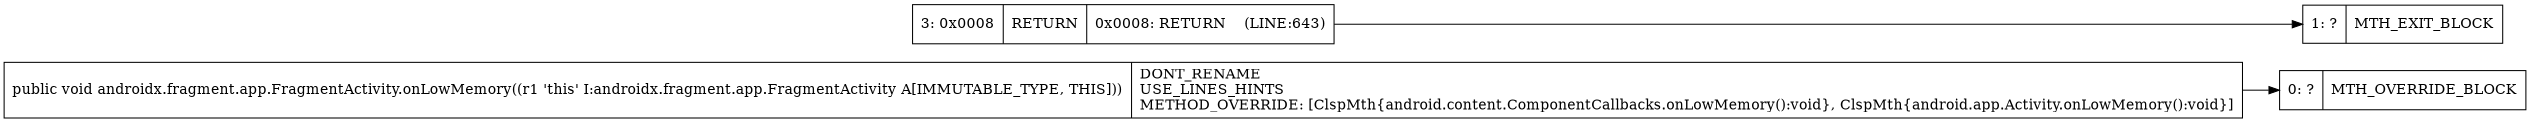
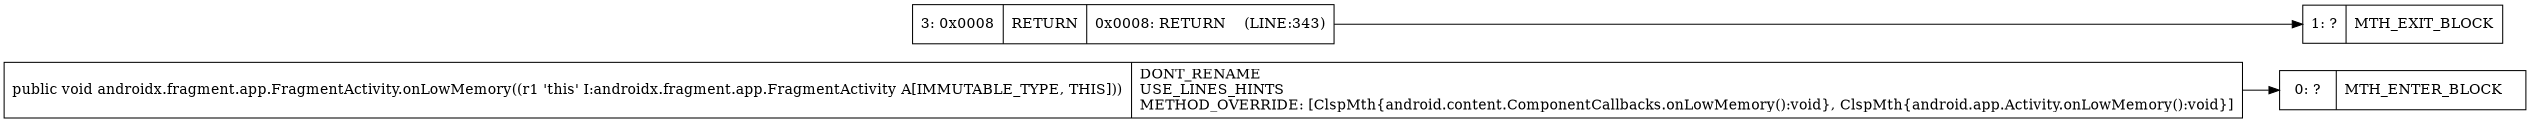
node "3: 0x0008": text "0x0008: RETURN    (LINE:643)" -> "0x0008: RETURN    (LINE:343)"
node "0: ?": text "MTH_OVERRIDE_BLOCK" -> "MTH_ENTER_BLOCK"
